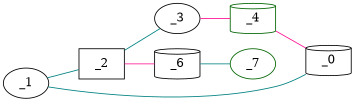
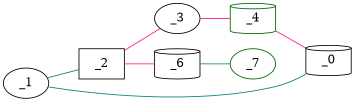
edge "_3" -- "_2": color teal -> deeppink
